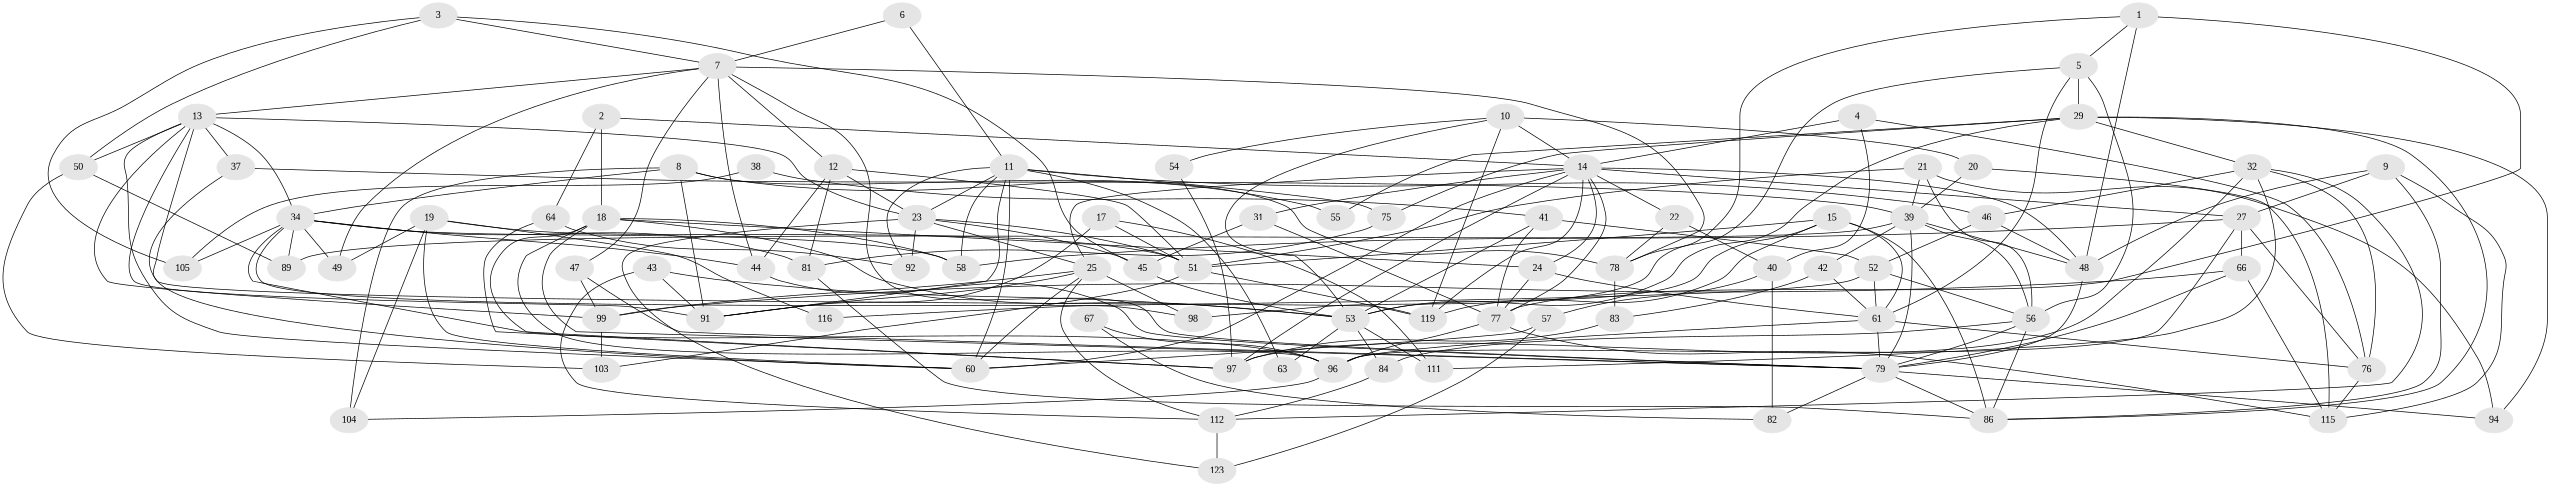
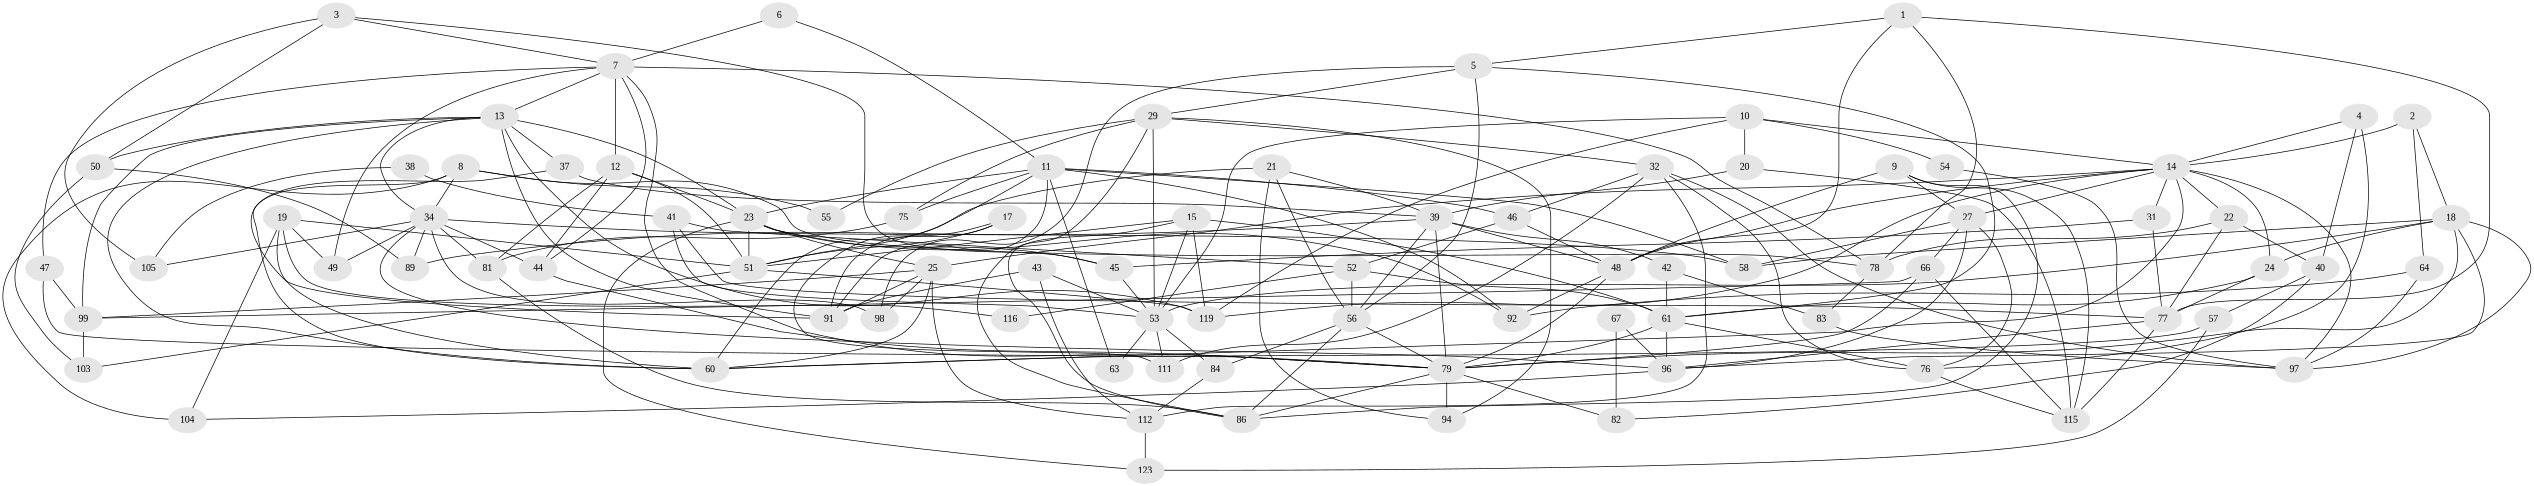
edge "14" -- "77": now "22" -- "77"
edge "48" -- "92": added
